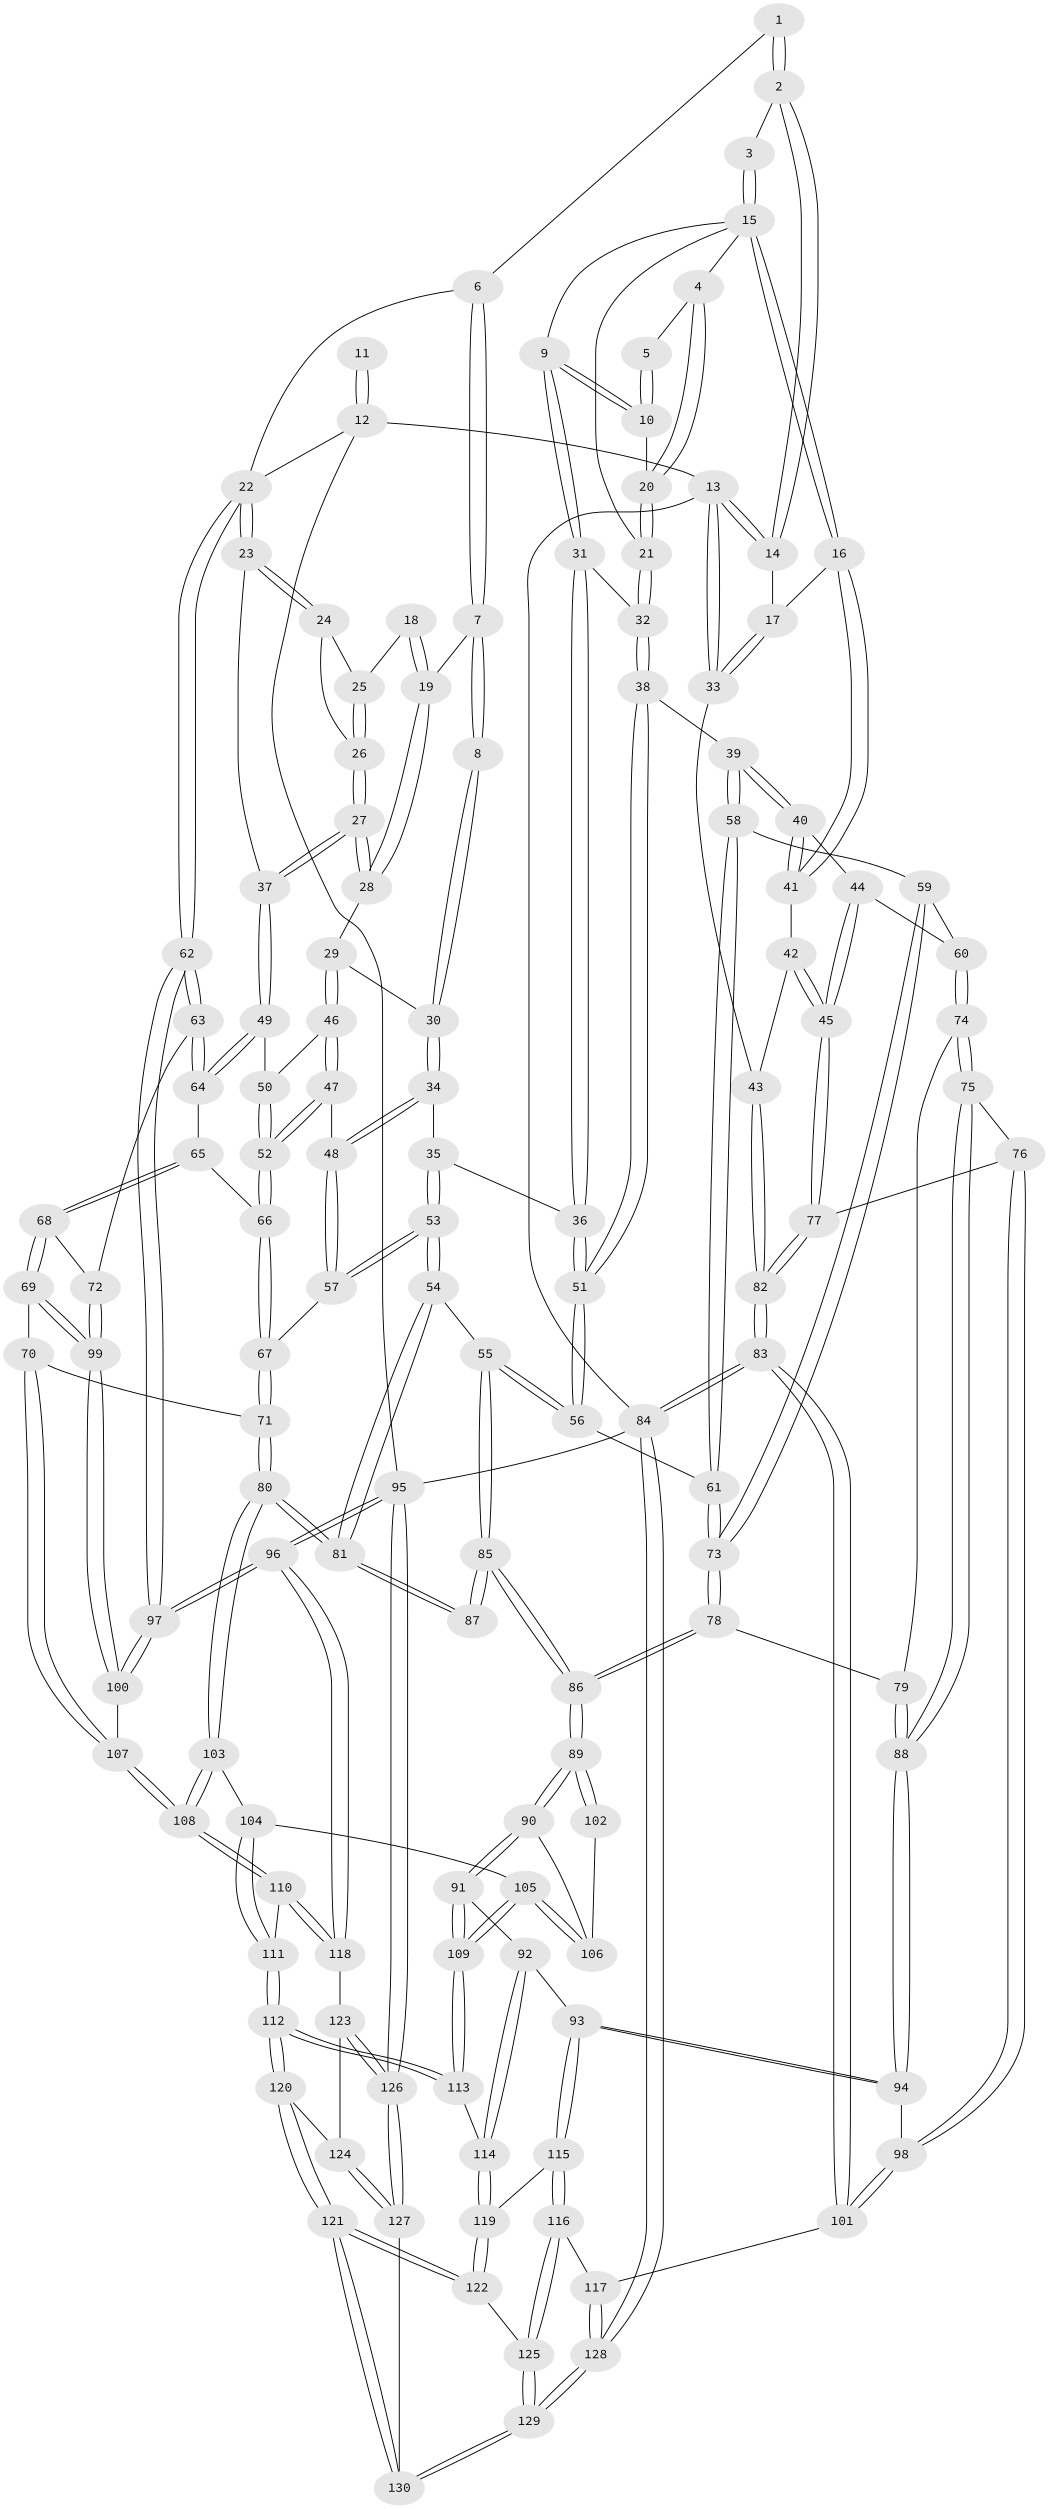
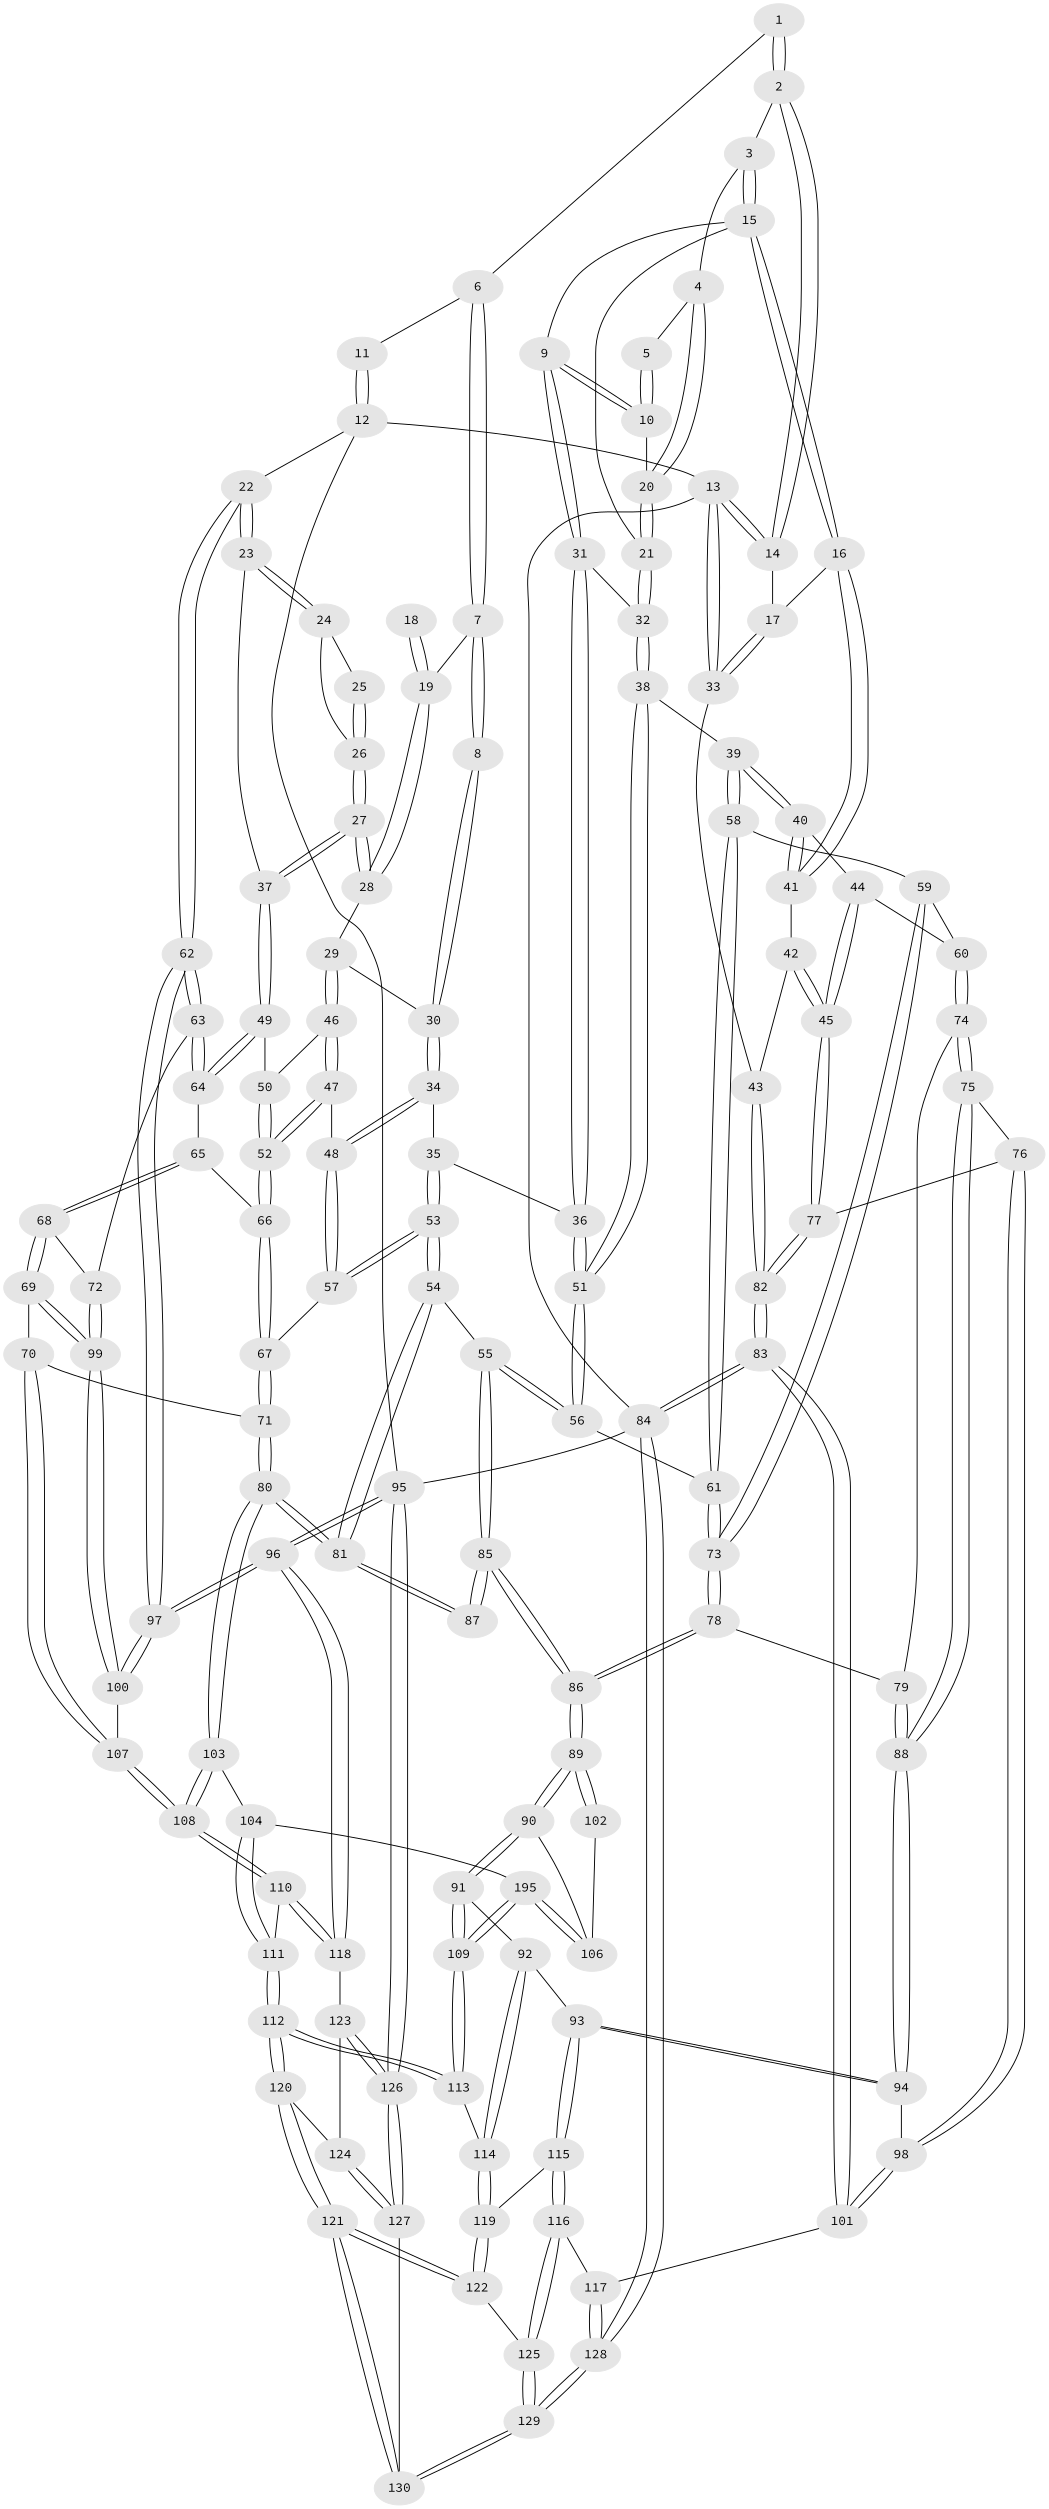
edge "15" -- "4": now "3" -- "4"
edge "6" -- "22": now "6" -- "11"
edge "18" -- "25": removed
node "105": label "105" -> "195"
